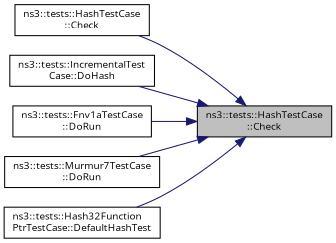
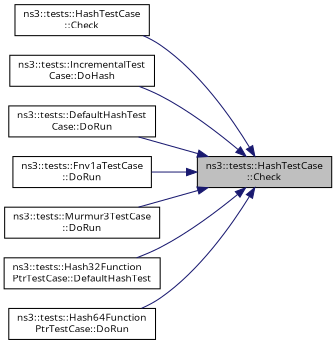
node "ns3::tests::DefaultHashTest Case::DoRun": added
node "ns3::tests::Murmur7TestCase ::DoRun": label "ns3::tests::Murmur7TestCase ::DoRun" -> "ns3::tests::Murmur3TestCase ::DoRun"
node "ns3::tests::Hash64Function PtrTestCase::DoRun": added
